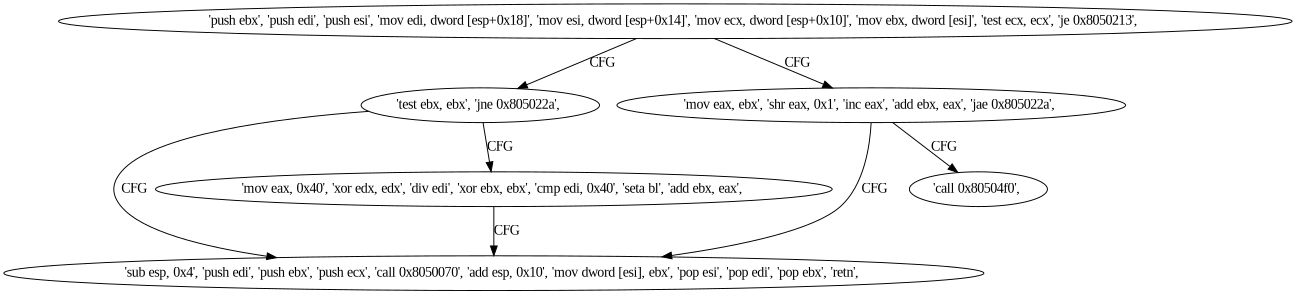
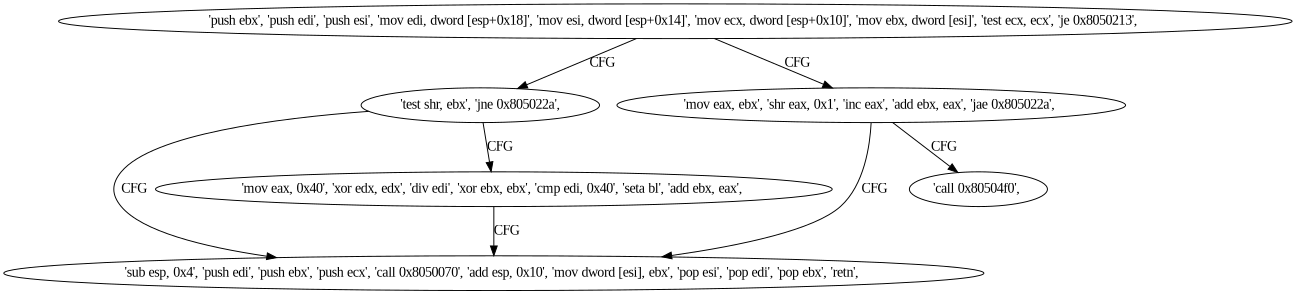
node "'test ebx, ebx', 'jne 0x805022a',": label "'test ebx, ebx', 'jne 0x805022a'," -> "'test shr, ebx', 'jne 0x805022a',"
